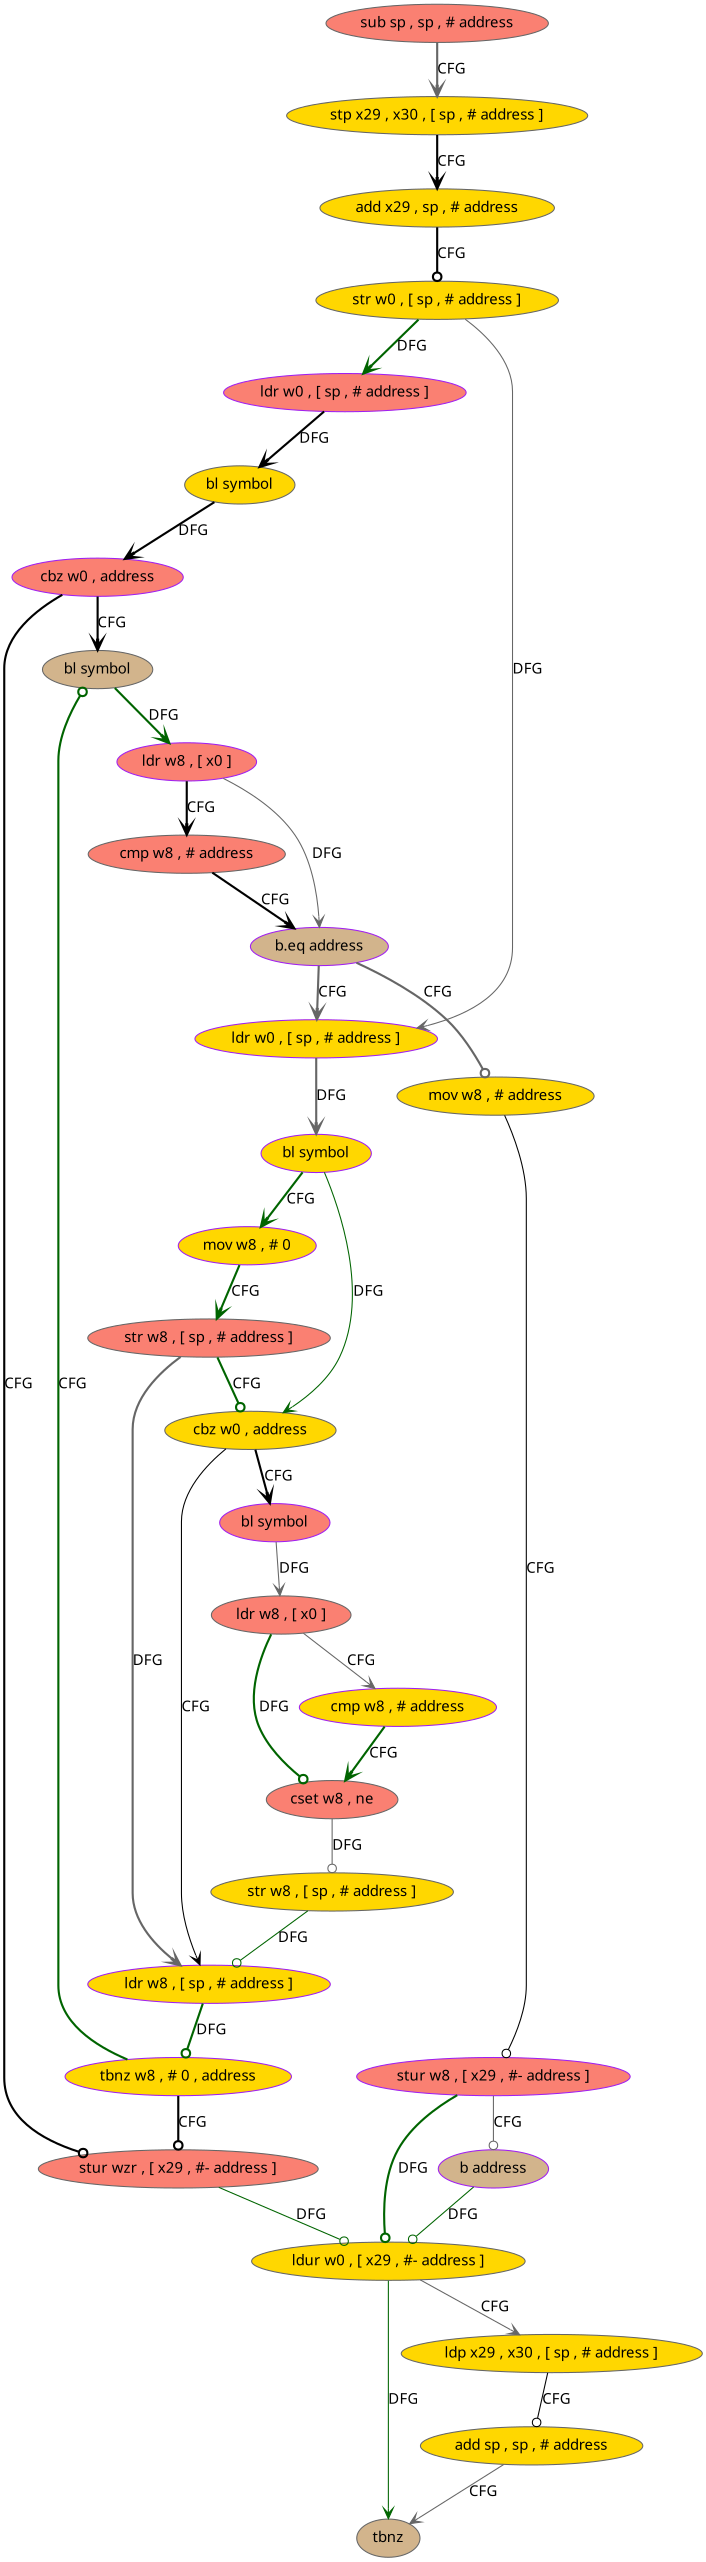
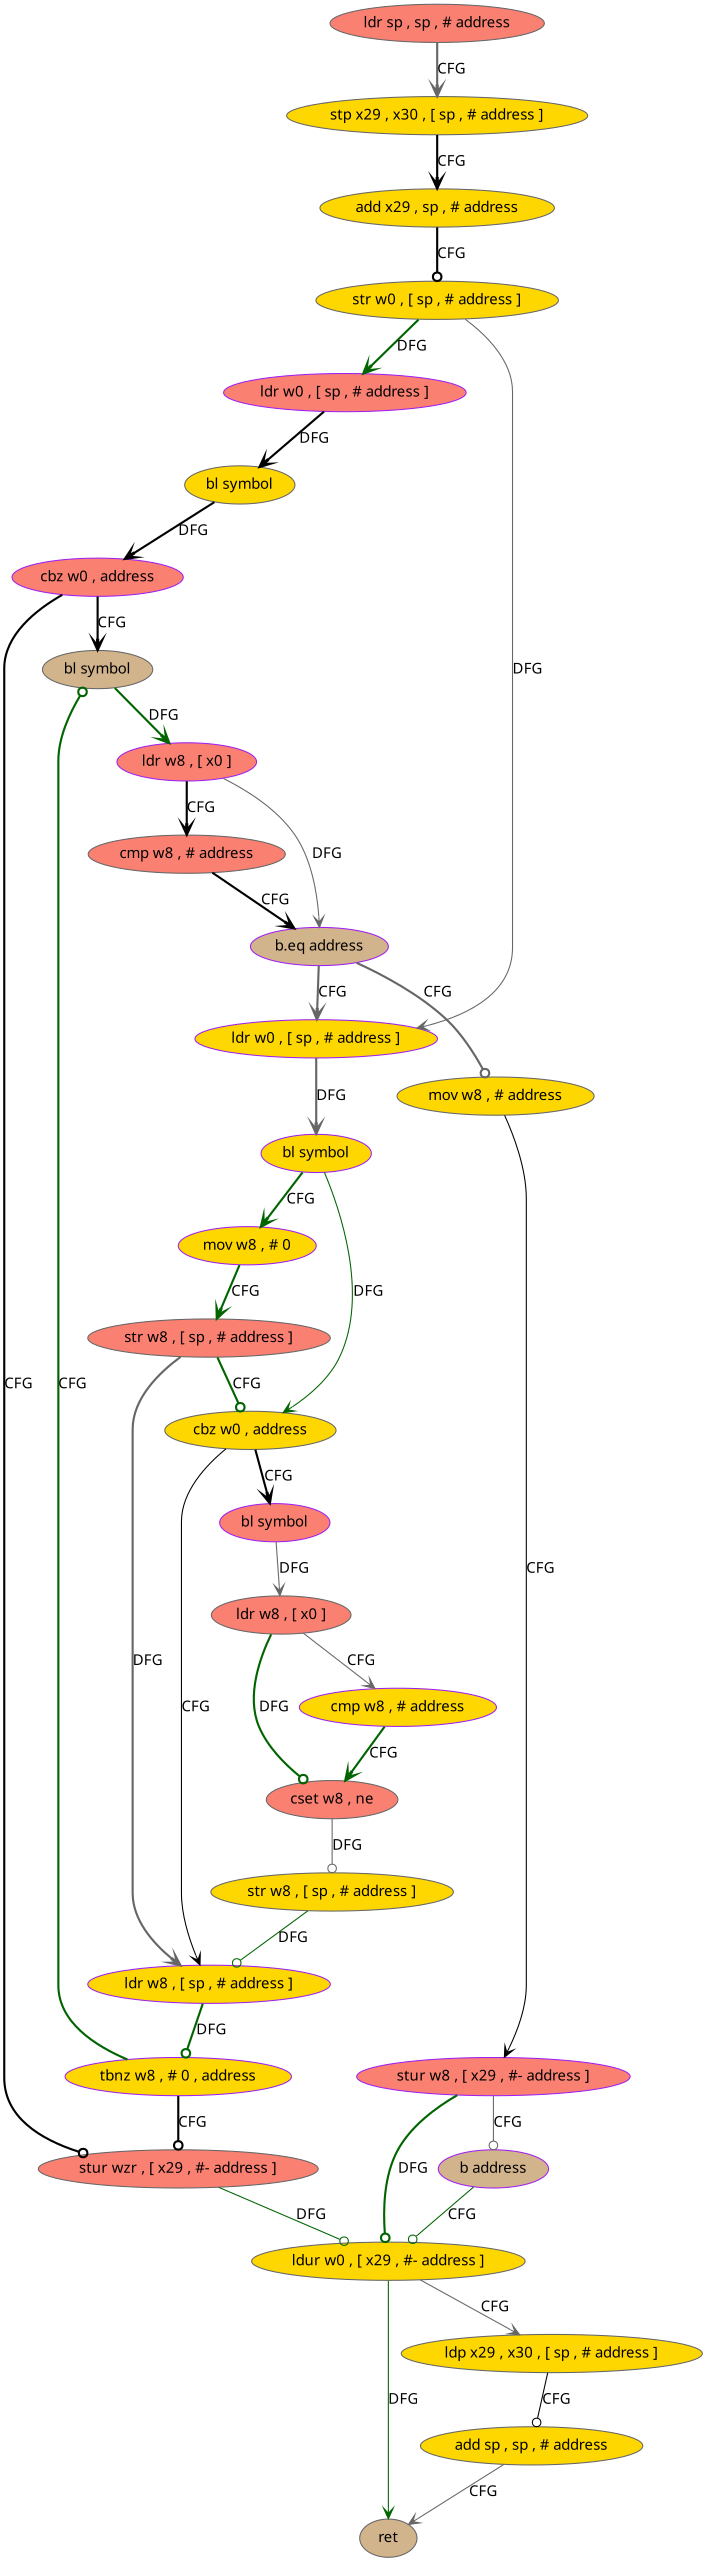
node "sub sp , sp , # address": label "sub sp , sp , # address" -> "ldr sp , sp , # address"
edge "mov w8 , # address" -> "stur w8 , [ x29 , #- address ]": arrowhead odot -> vee
edge "b address" -> "ldur w0 , [ x29 , #- address ]": label "DFG" -> "CFG"
node "tbnz": label "tbnz" -> "ret"
